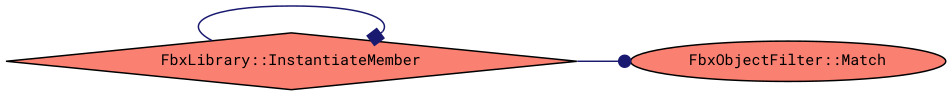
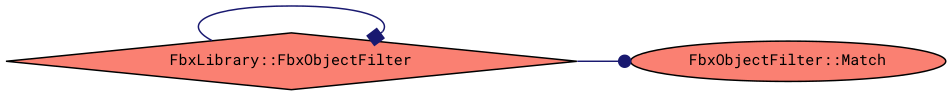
node "FbxLibrary::InstantiateMember": label "FbxLibrary::InstantiateMember" -> "FbxLibrary::FbxObjectFilter"
